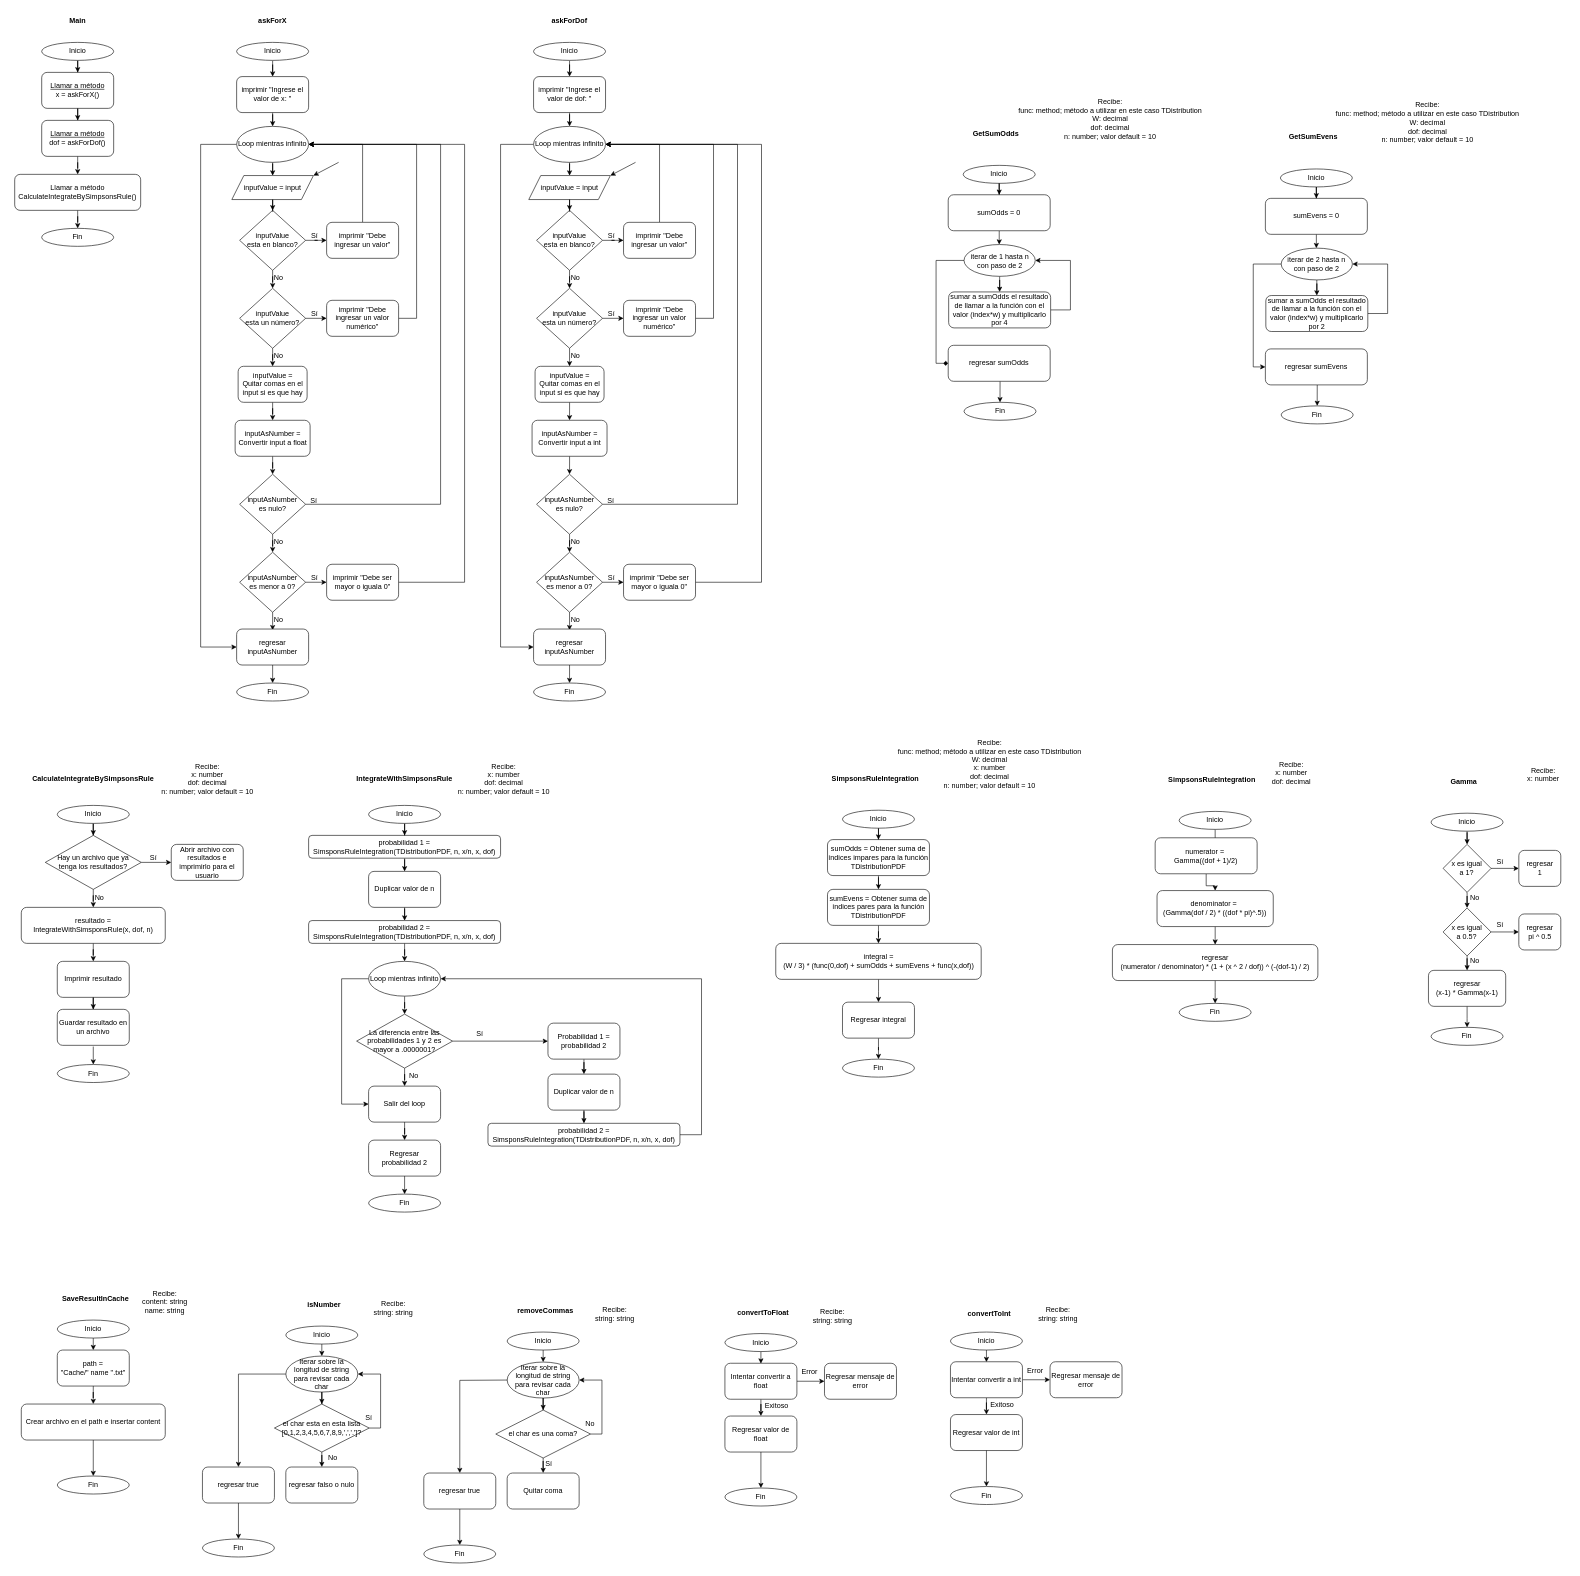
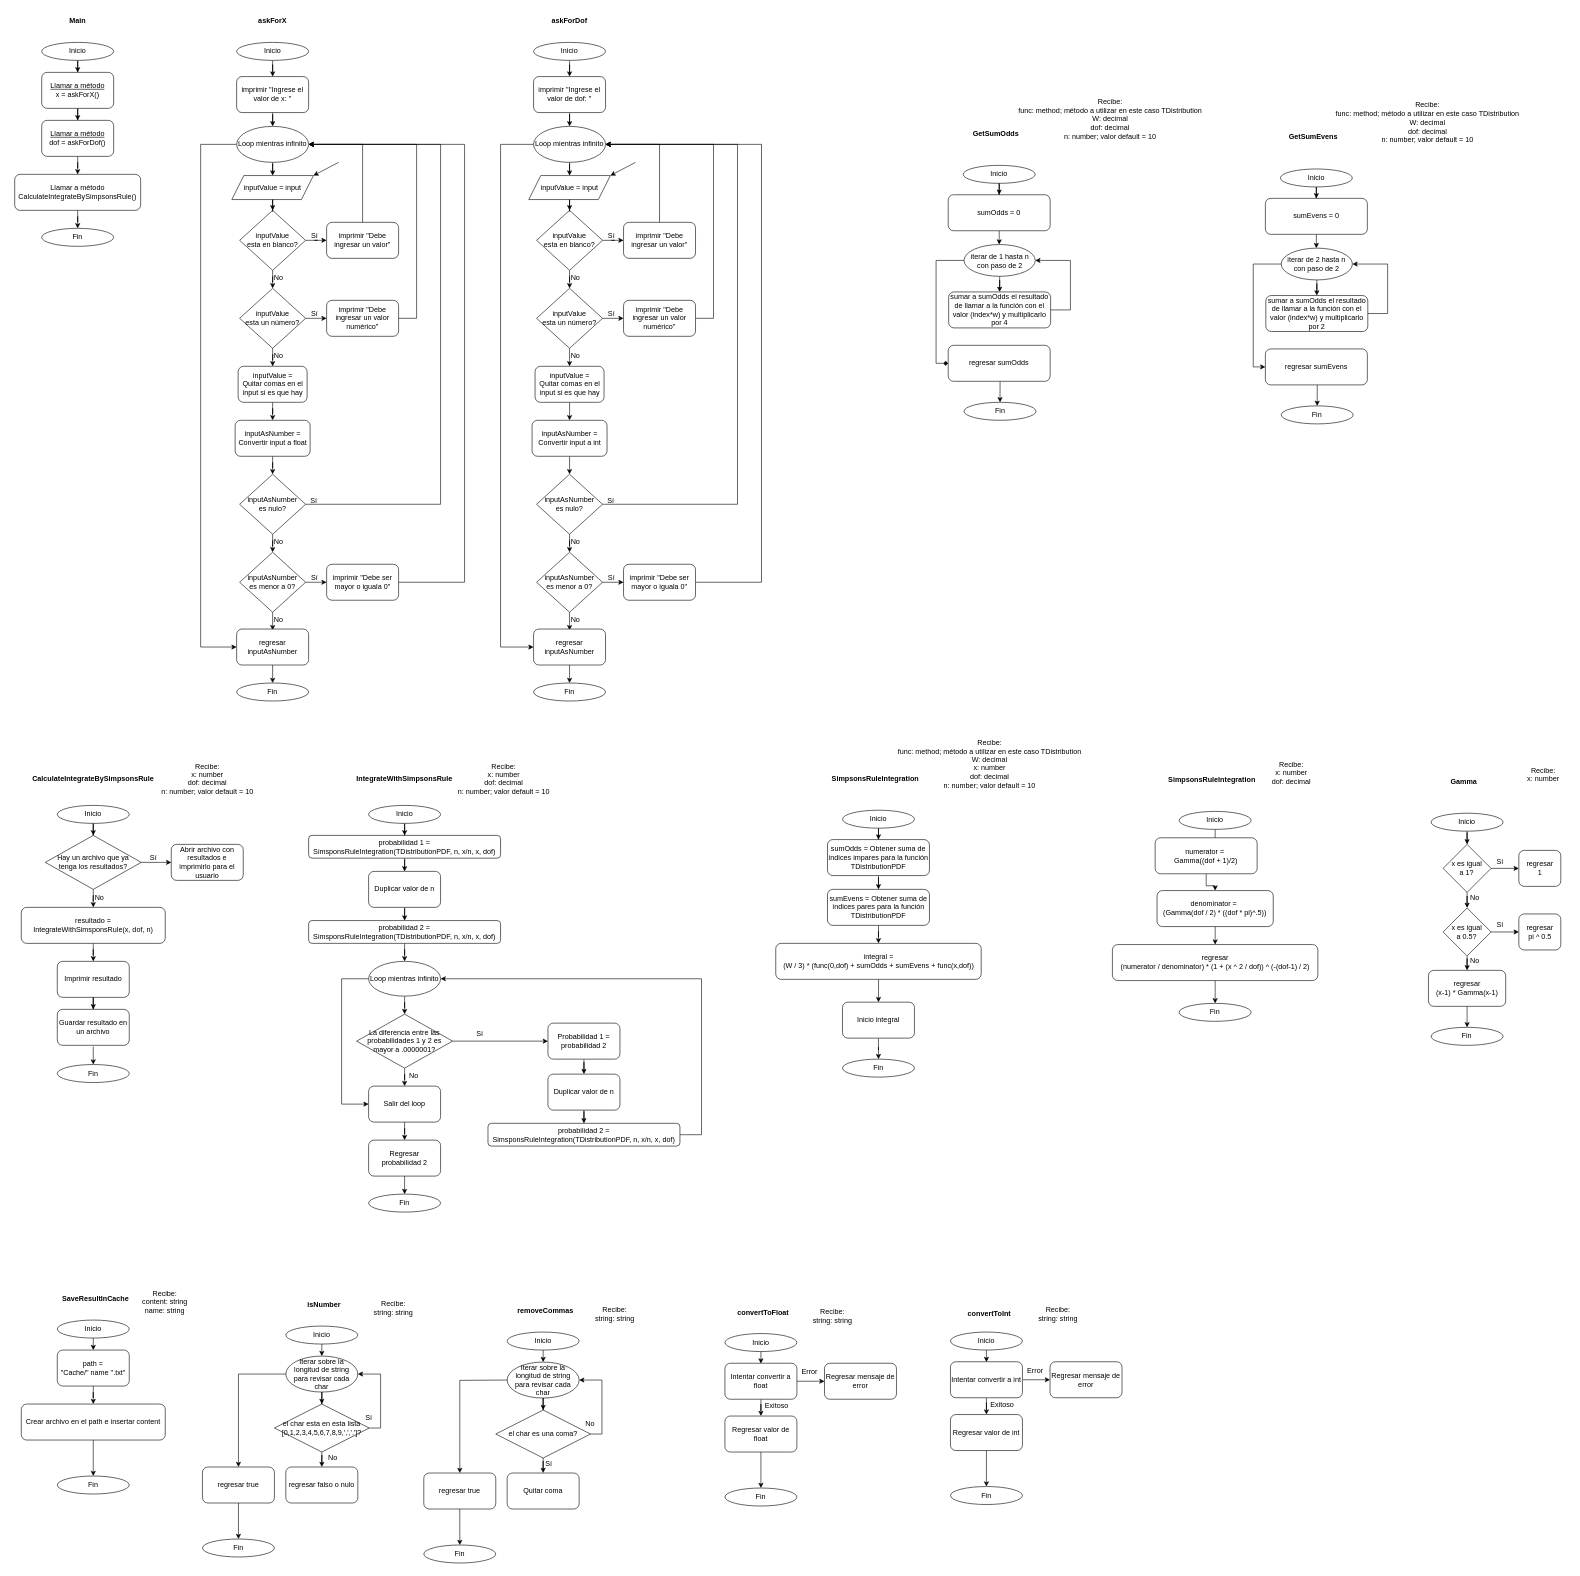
node "Regresar integral": label "Regresar integral" -> "Inicio integral"
